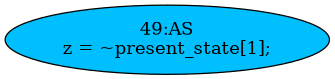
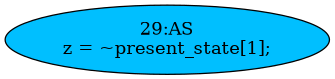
node "49:AS z = ~present_state[1];": label "49:AS z = ~present_state[1];" -> "29:AS z = ~present_state[1];"
